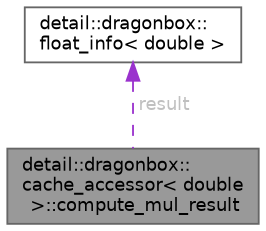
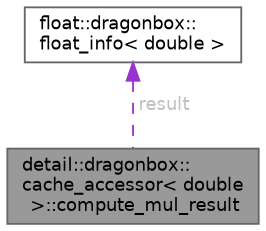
node "detail::dragonbox:: float_info< double >": label "detail::dragonbox:: float_info< double >" -> "float::dragonbox:: float_info< double >"
